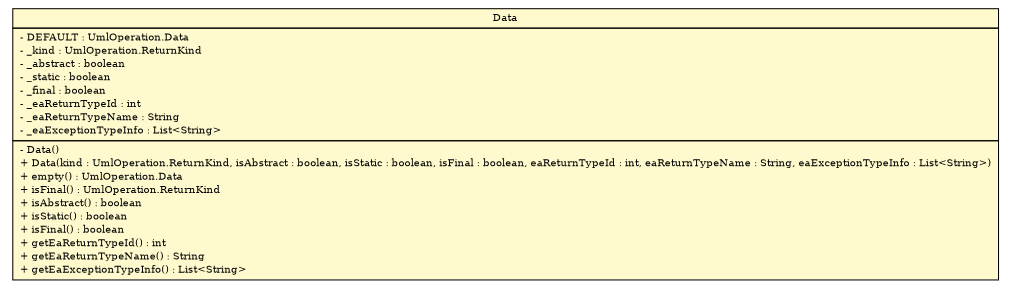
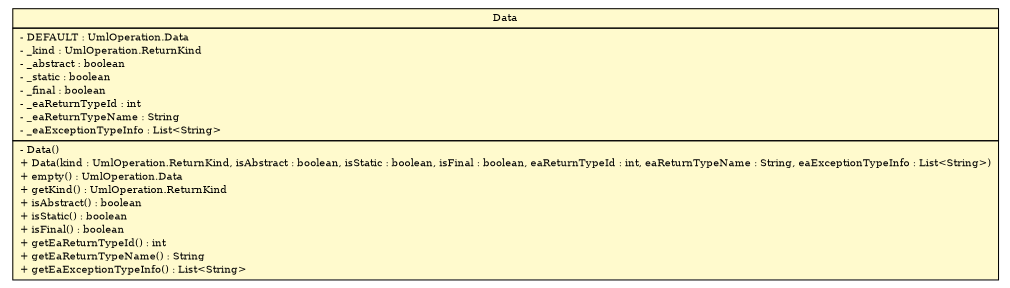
node "Data": text "+ isFinal() : UmlOperation.ReturnKind" -> "+ getKind() : UmlOperation.ReturnKind"
